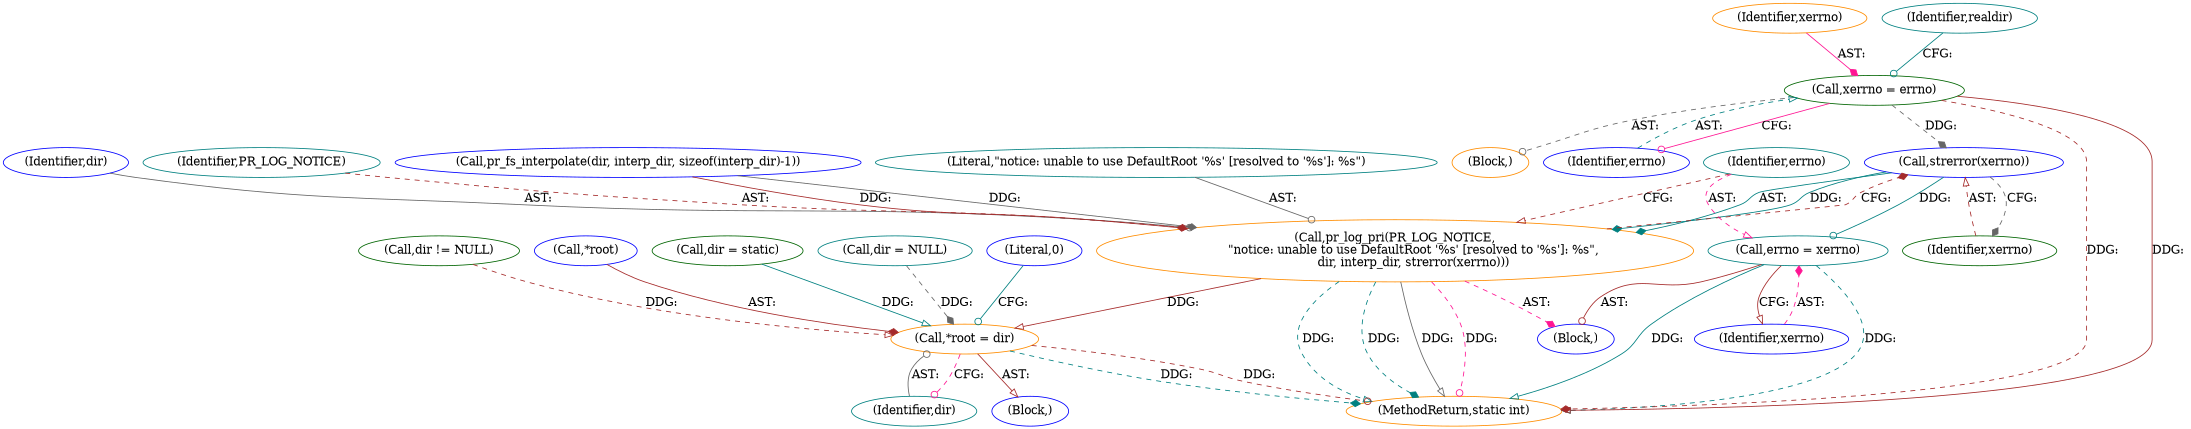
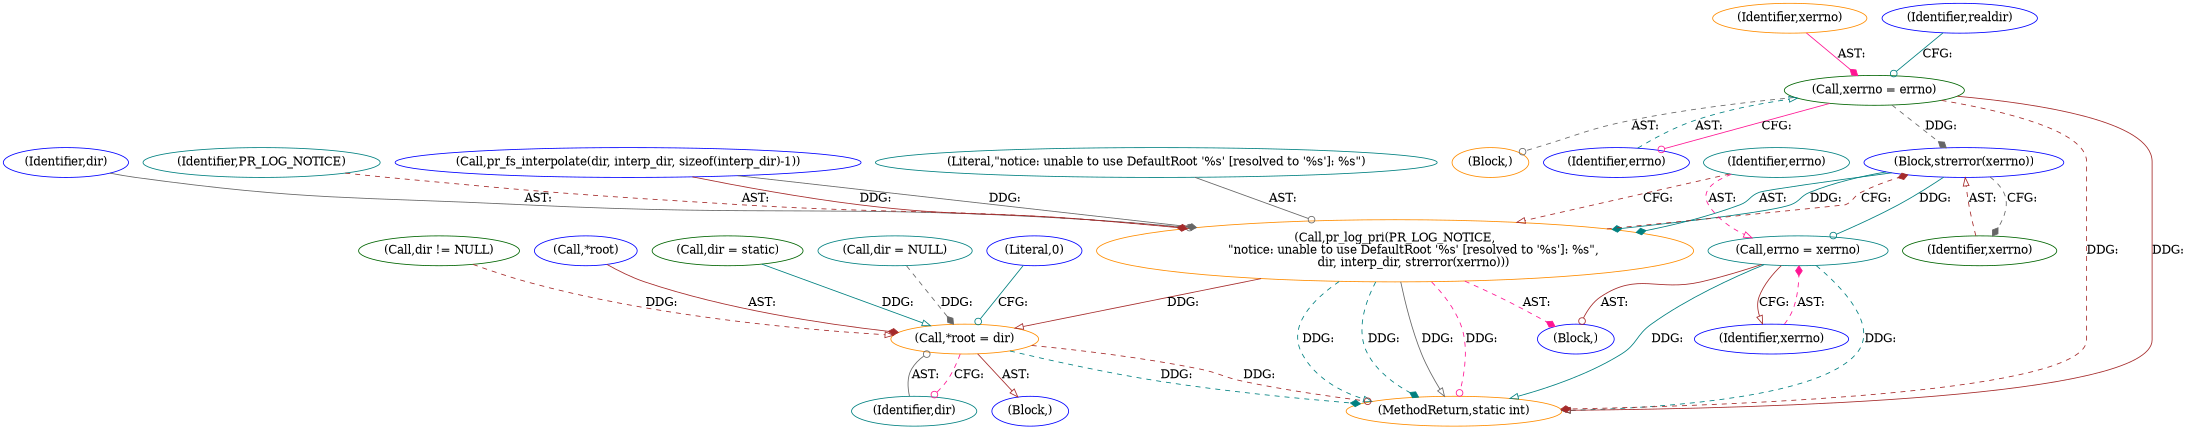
node "(Identifier,realdir)": color teal -> blue
node "(Call,strerror(xerrno))": label "(Call,strerror(xerrno))" -> "(Block,strerror(xerrno))"
